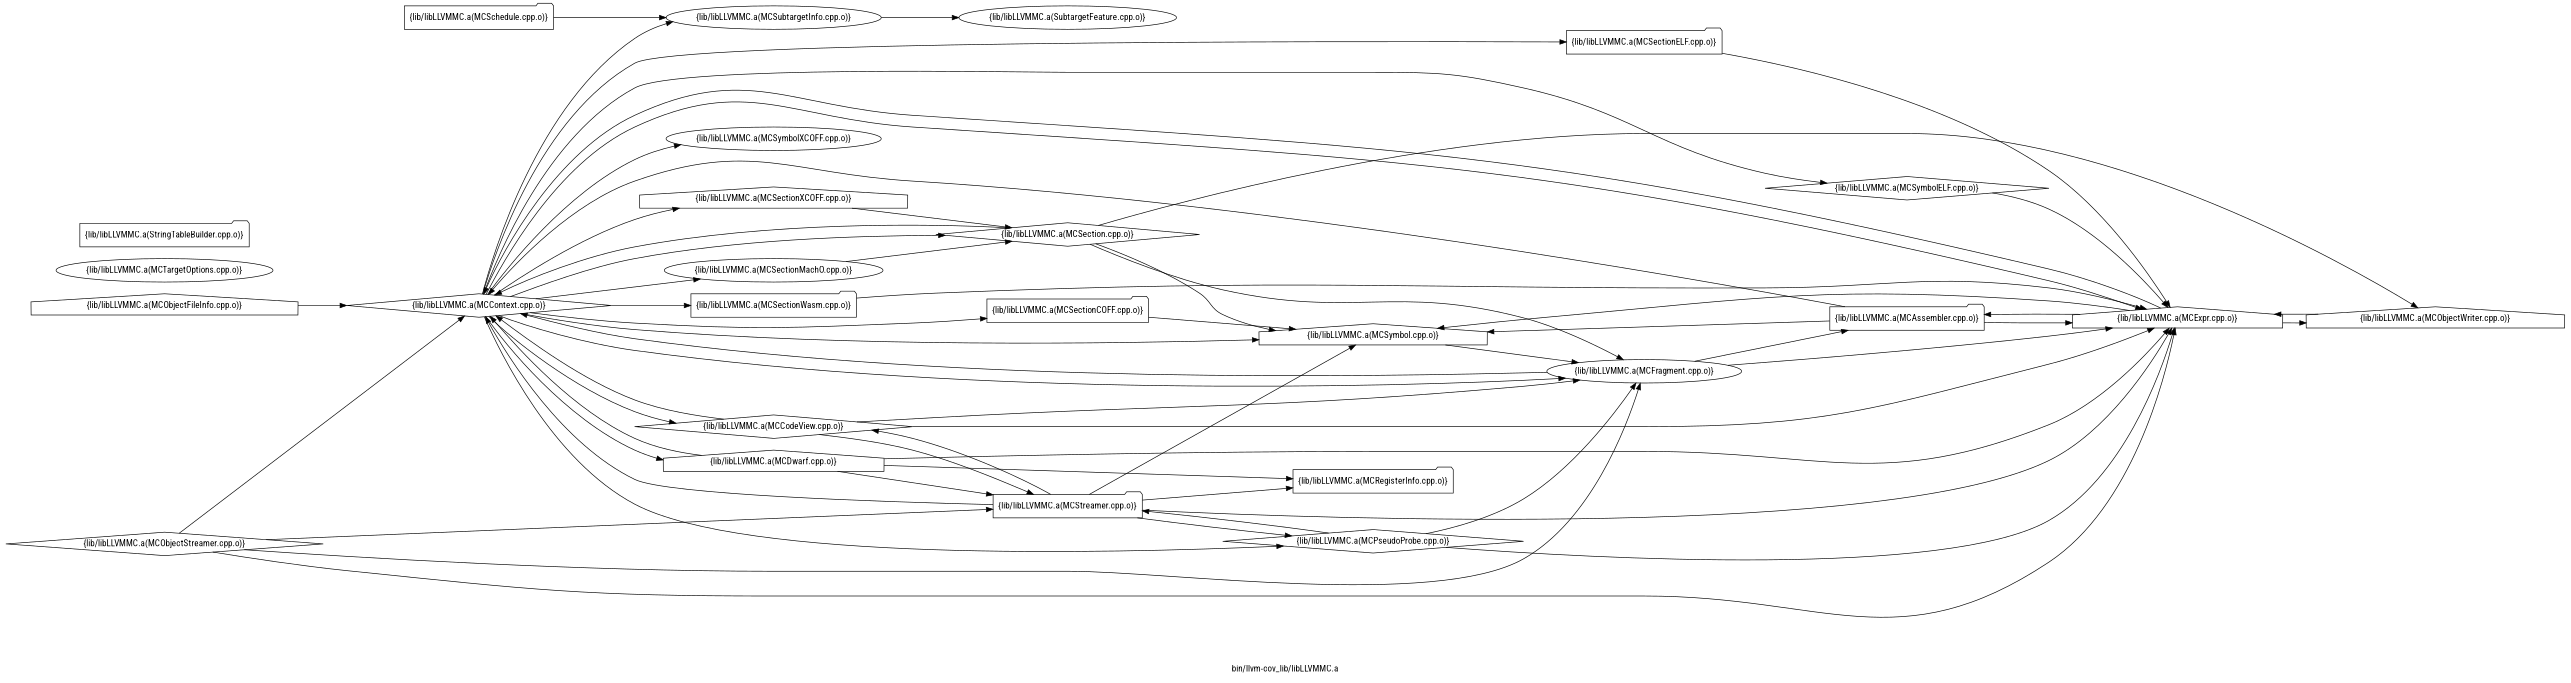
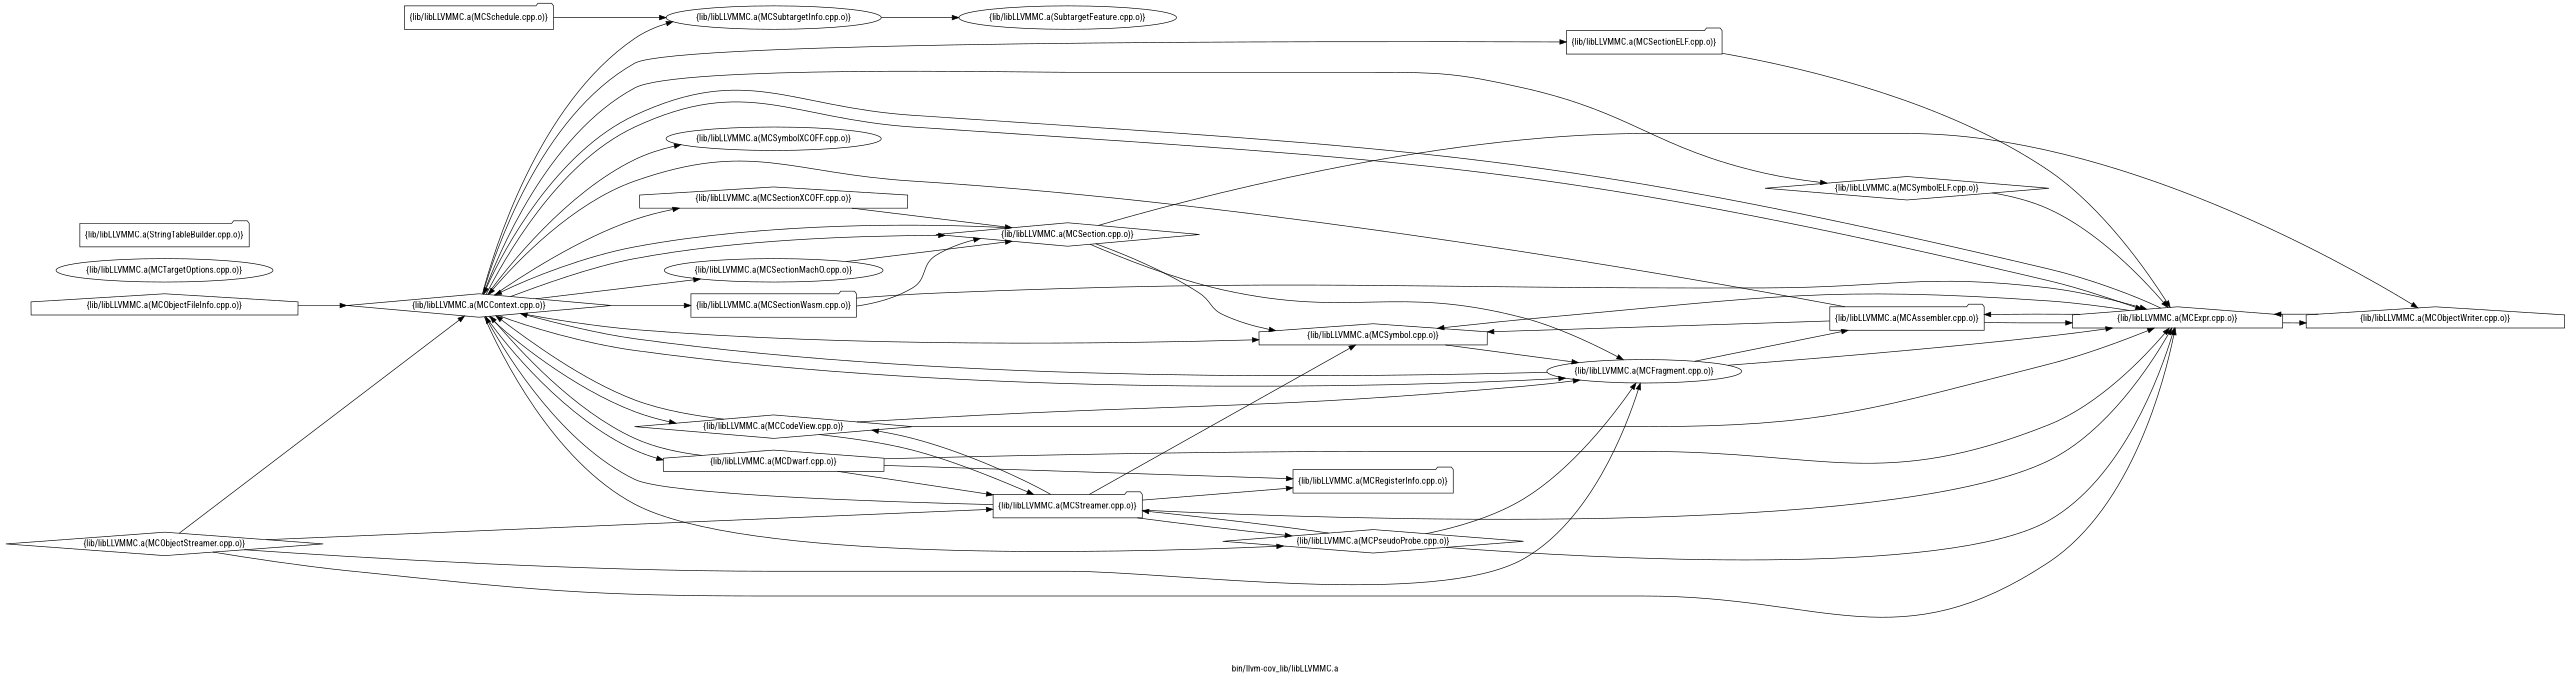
edge "{lib/libLLVMMC.a(MCSectionWasm.cpp.o)}" -> "{lib/libLLVMMC.a(MCSection.cpp.o)}": added
node "{lib/libLLVMMC.a(MCSectionCOFF.cpp.o)}": removed
